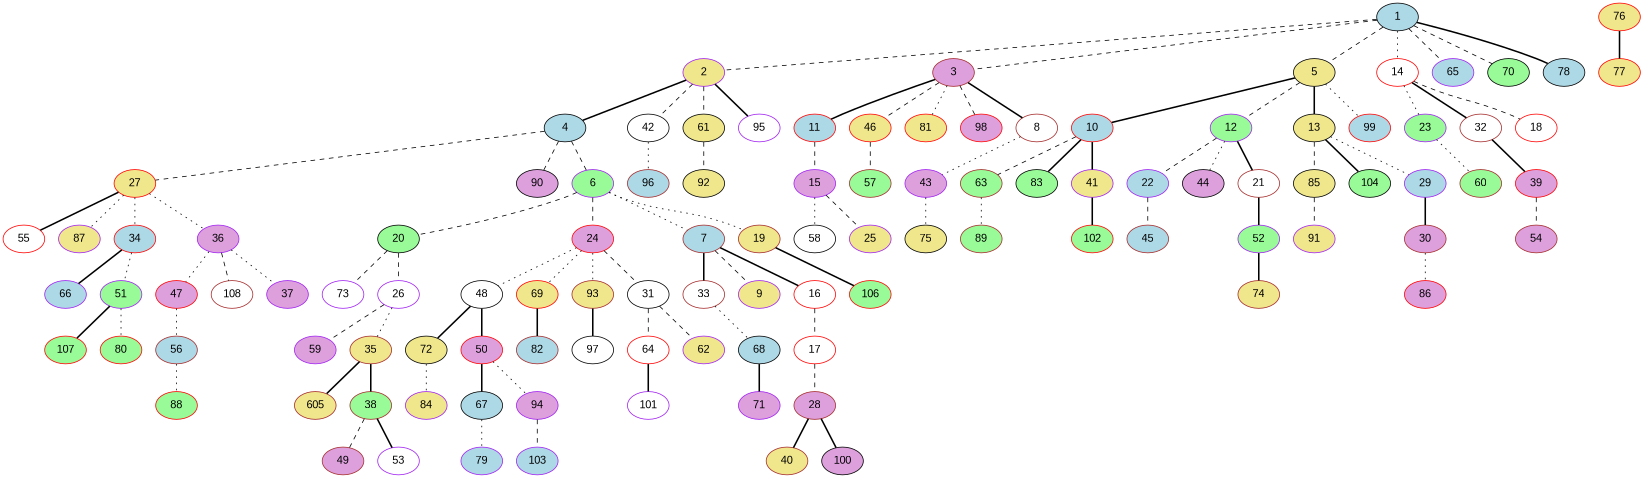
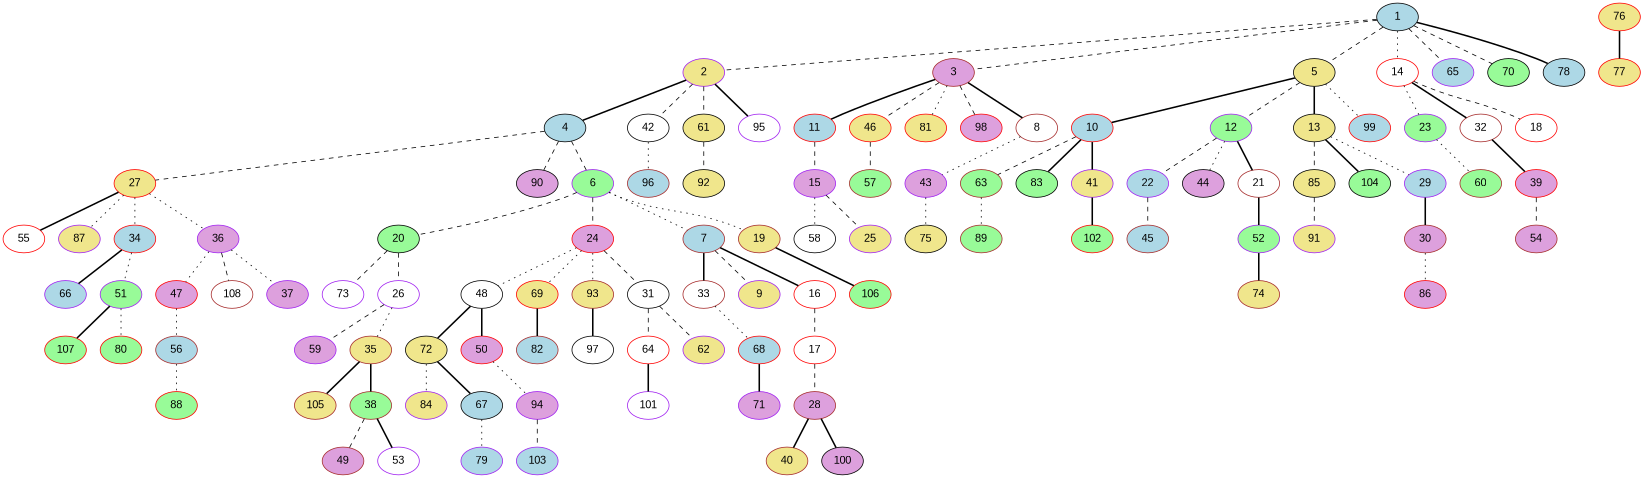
node "68": color black -> red
edge "50" -- "67": now "72" -- "67"
node "605": label "605" -> "105"
